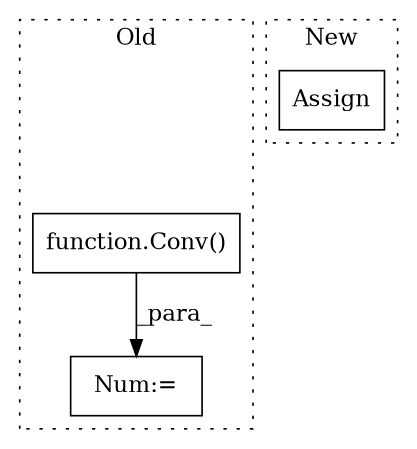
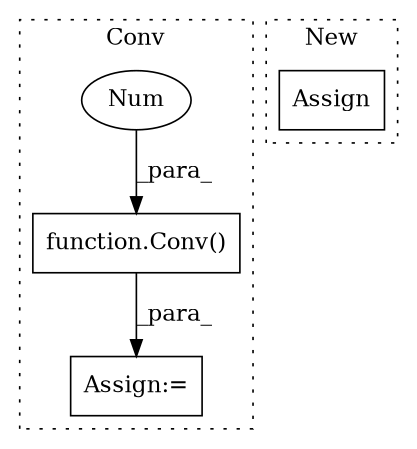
cluster "Old": label "Old" -> "Conv"
node "Num": added
node "Num:=": label "Num:=" -> "Assign:="
